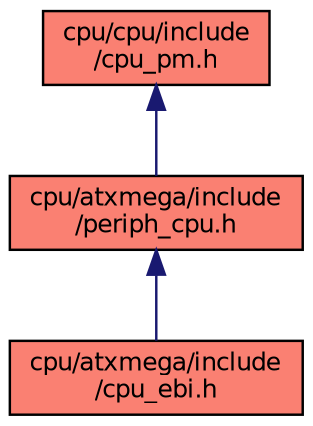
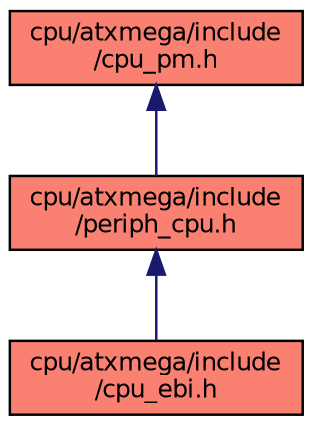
node "cpu/cpu/include /cpu_pm.h": label "cpu/cpu/include /cpu_pm.h" -> "cpu/atxmega/include /cpu_pm.h"
